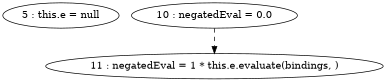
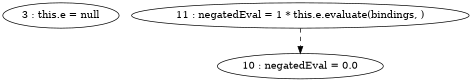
node "5 : this.e = null": label "5 : this.e = null" -> "3 : this.e = null"
edge "10 : negatedEval = 0.0" -> "11 : negatedEval = 1 * this.e.evaluate(bindings, )": reversed
